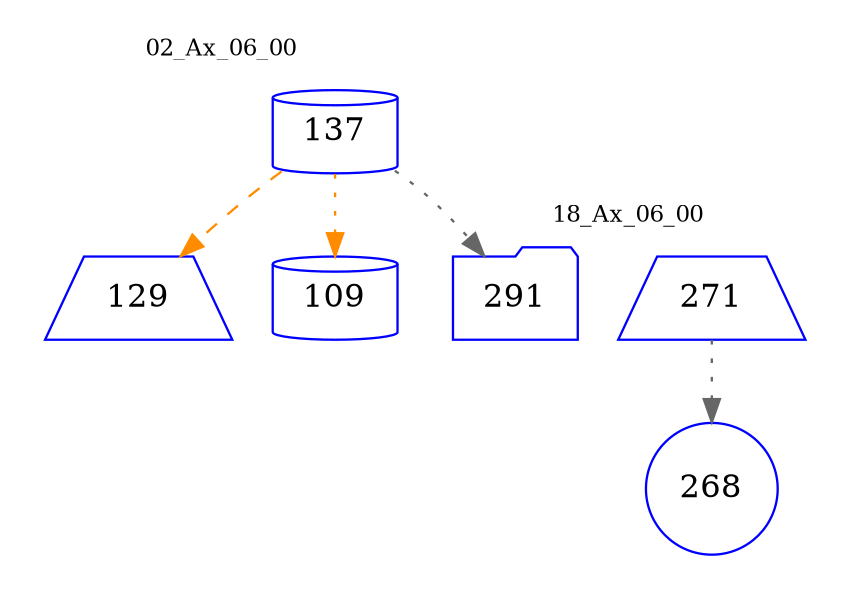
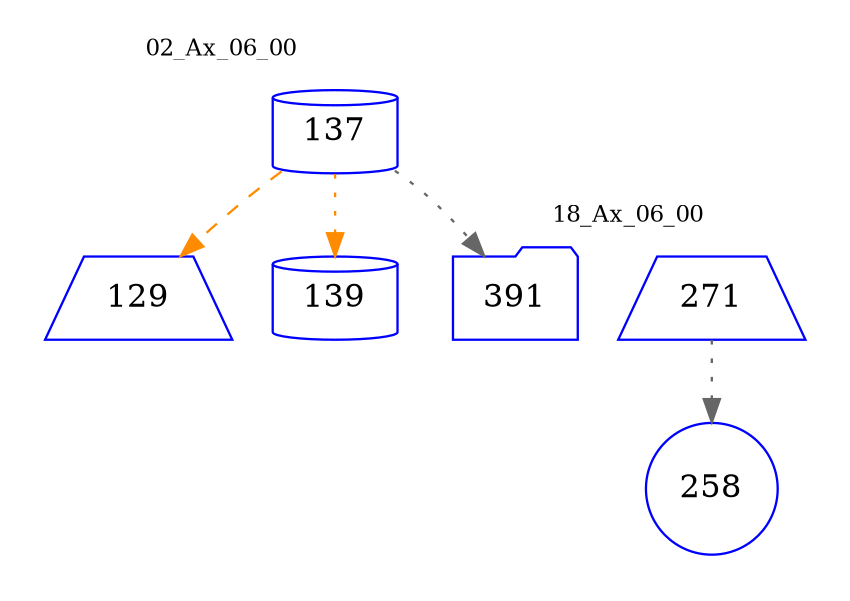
node "109": label "109" -> "139"
node "291": label "291" -> "391"
node "268": label "268" -> "258"
